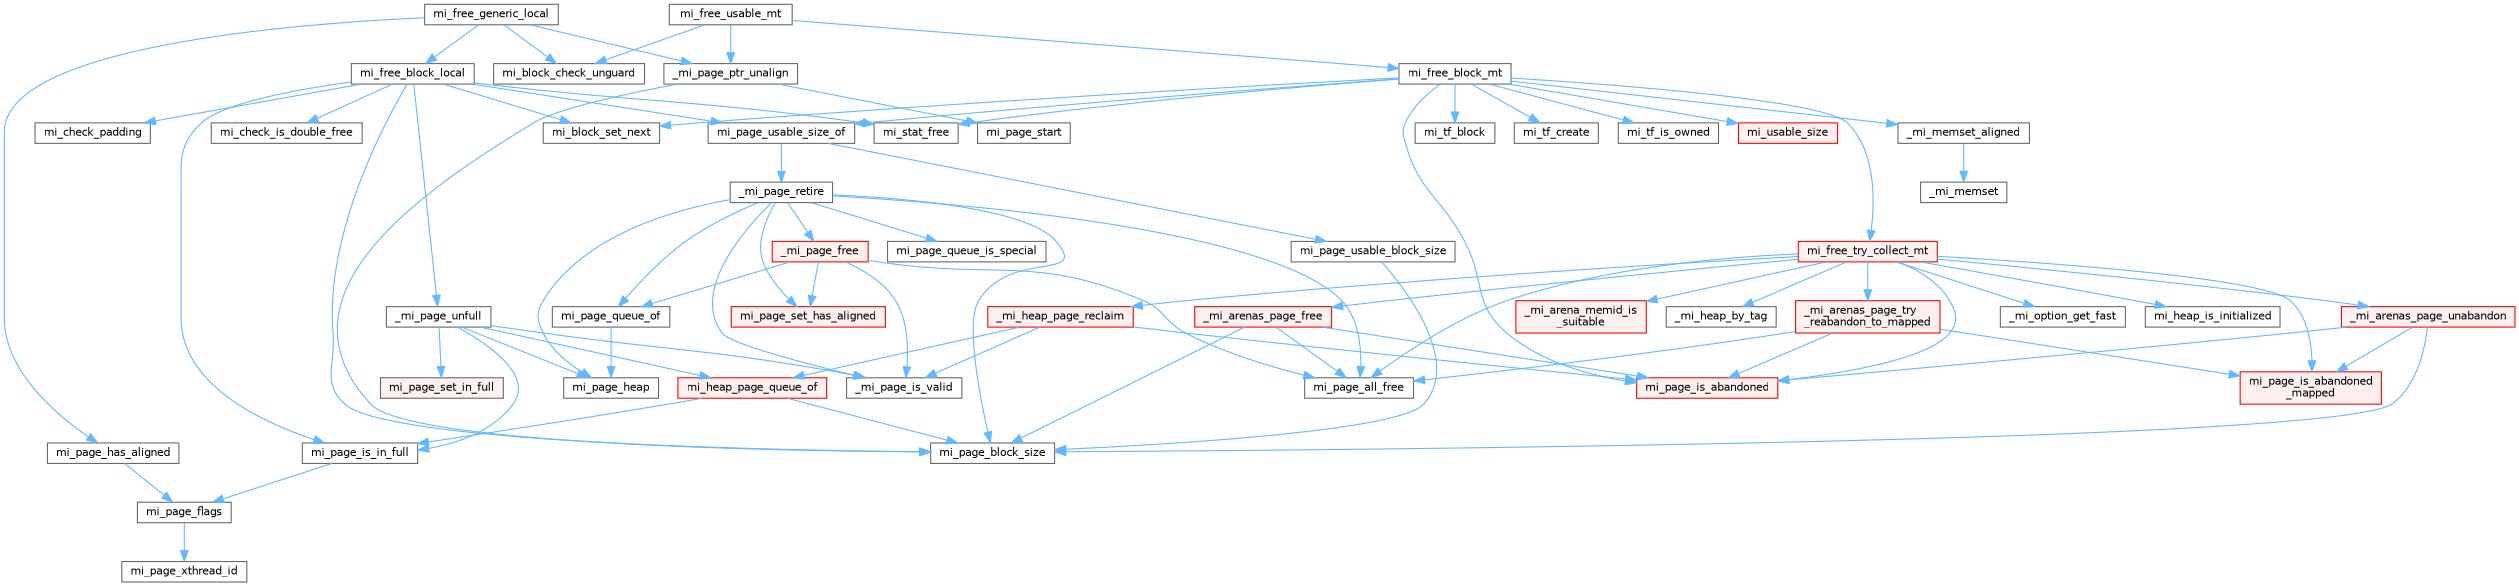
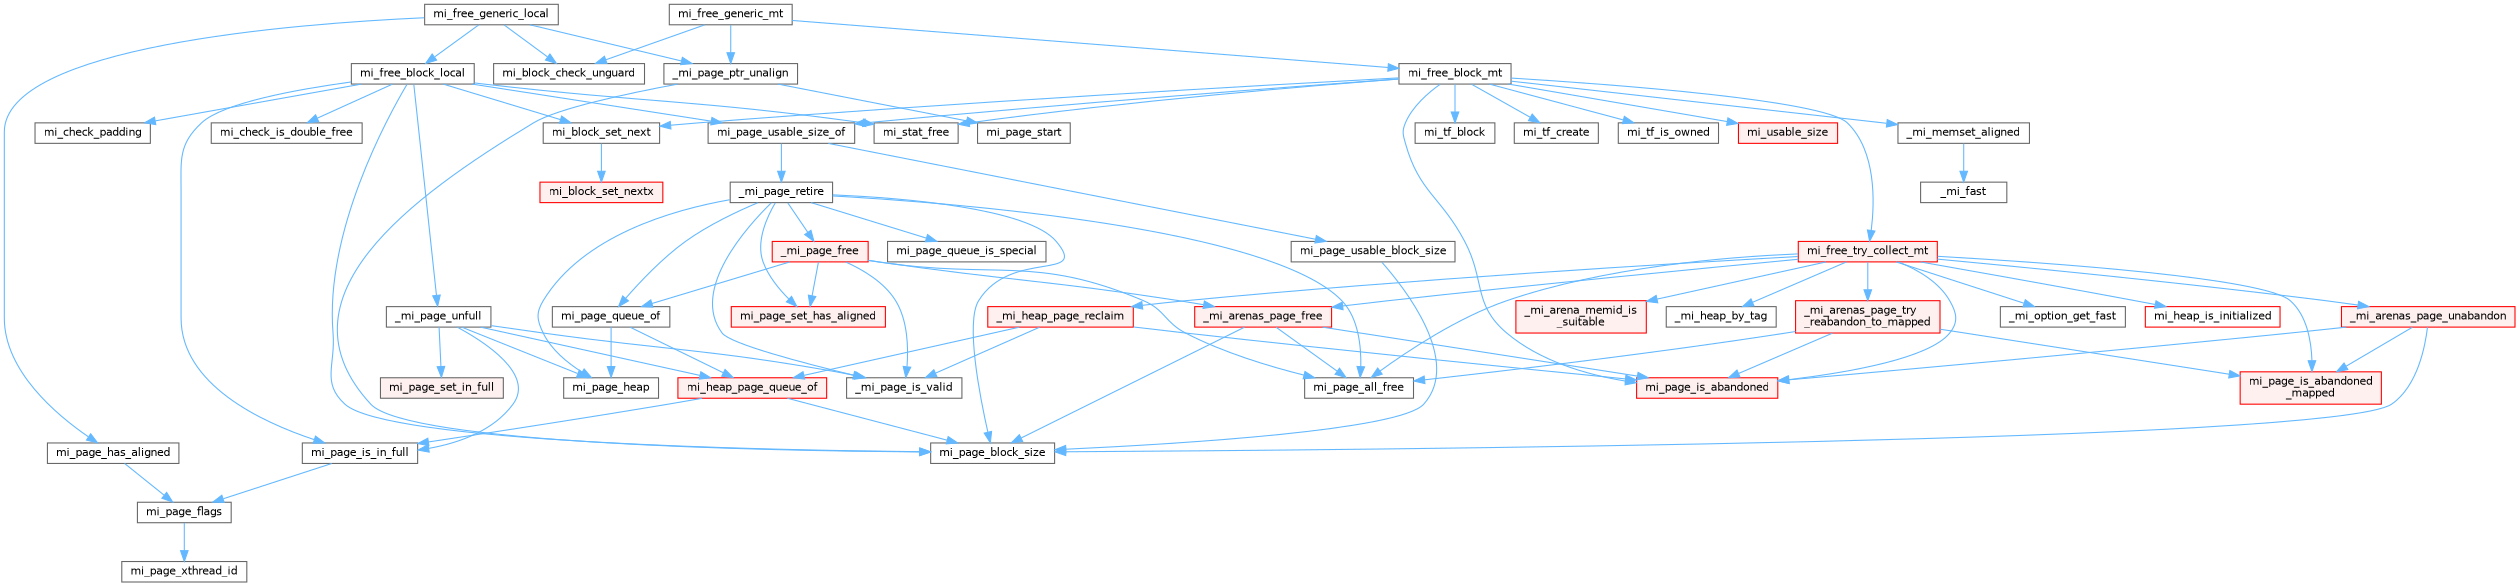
node "mi_free_usable_mt": label "mi_free_usable_mt" -> "mi_free_generic_mt"
node "mi_block_set_nextx": added
node "_mi_memset": label "_mi_memset" -> "_mi_fast"
edge "_mi_page_free" -> "_mi_arenas_page_free": added
node "mi_heap_is_initialized": color grey40 -> red
edge "mi_page_queue_of" -> "mi_heap_page_queue_of": added
